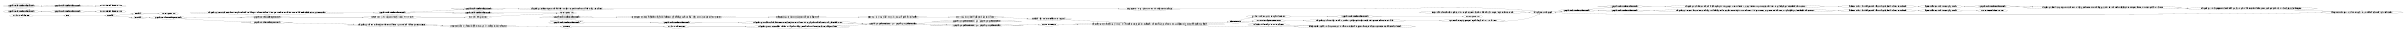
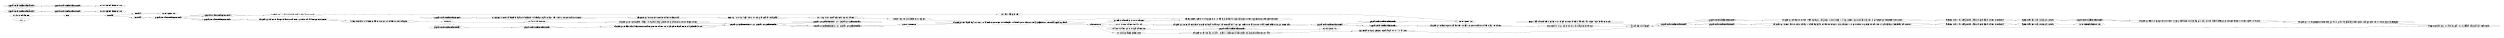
node "START": added
node "You: Try to twist the boots off one by one.": added
